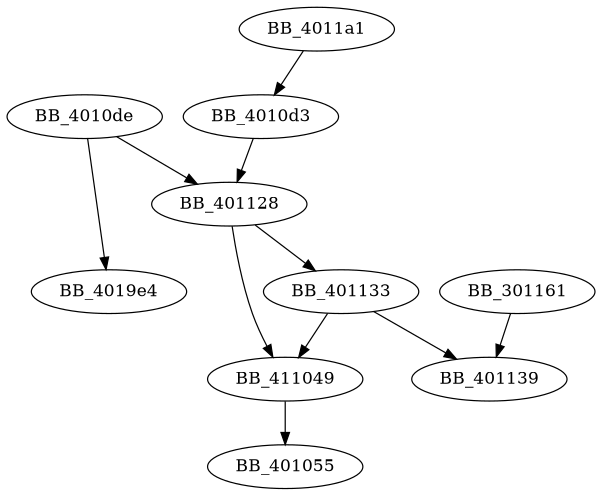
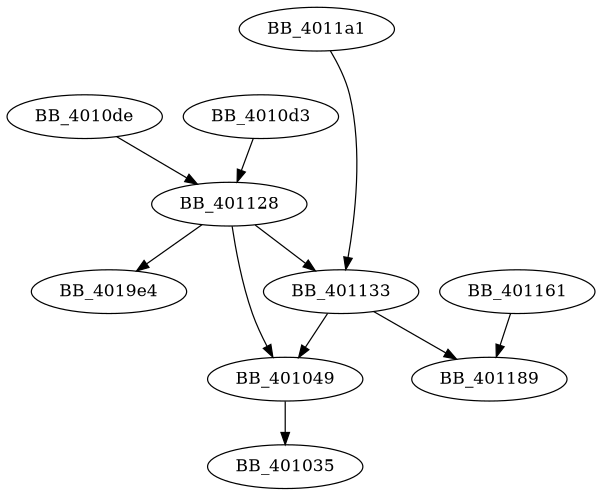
edge "BB_4011a1" -> "BB_4010d3": now "BB_4011a1" -> "BB_401133"
edge "BB_4010de" -> "BB_4019e4": now "BB_401128" -> "BB_4019e4"
node "BB_301161": label "BB_301161" -> "BB_401161"
node "BB_411049": label "BB_411049" -> "BB_401049"
node "BB_401139": label "BB_401139" -> "BB_401189"
node "BB_401055": label "BB_401055" -> "BB_401035"
